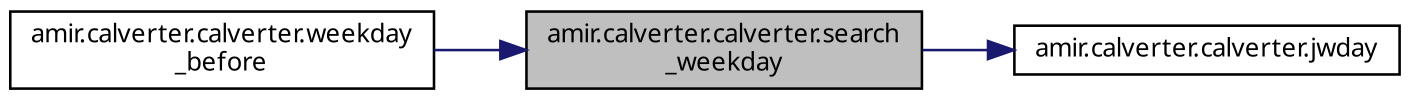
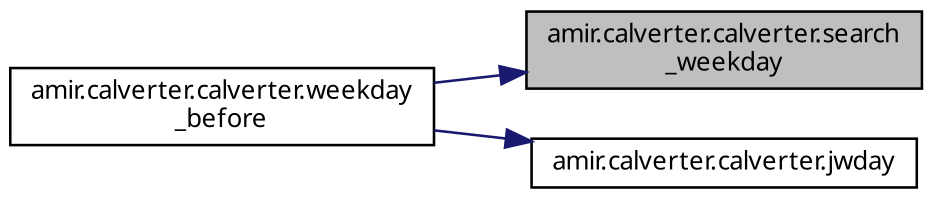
edge "amir.calverter.calverter.search _weekday" -> "amir.calverter.calverter.jwday": now "amir.calverter.calverter.weekday _before" -> "amir.calverter.calverter.jwday"
